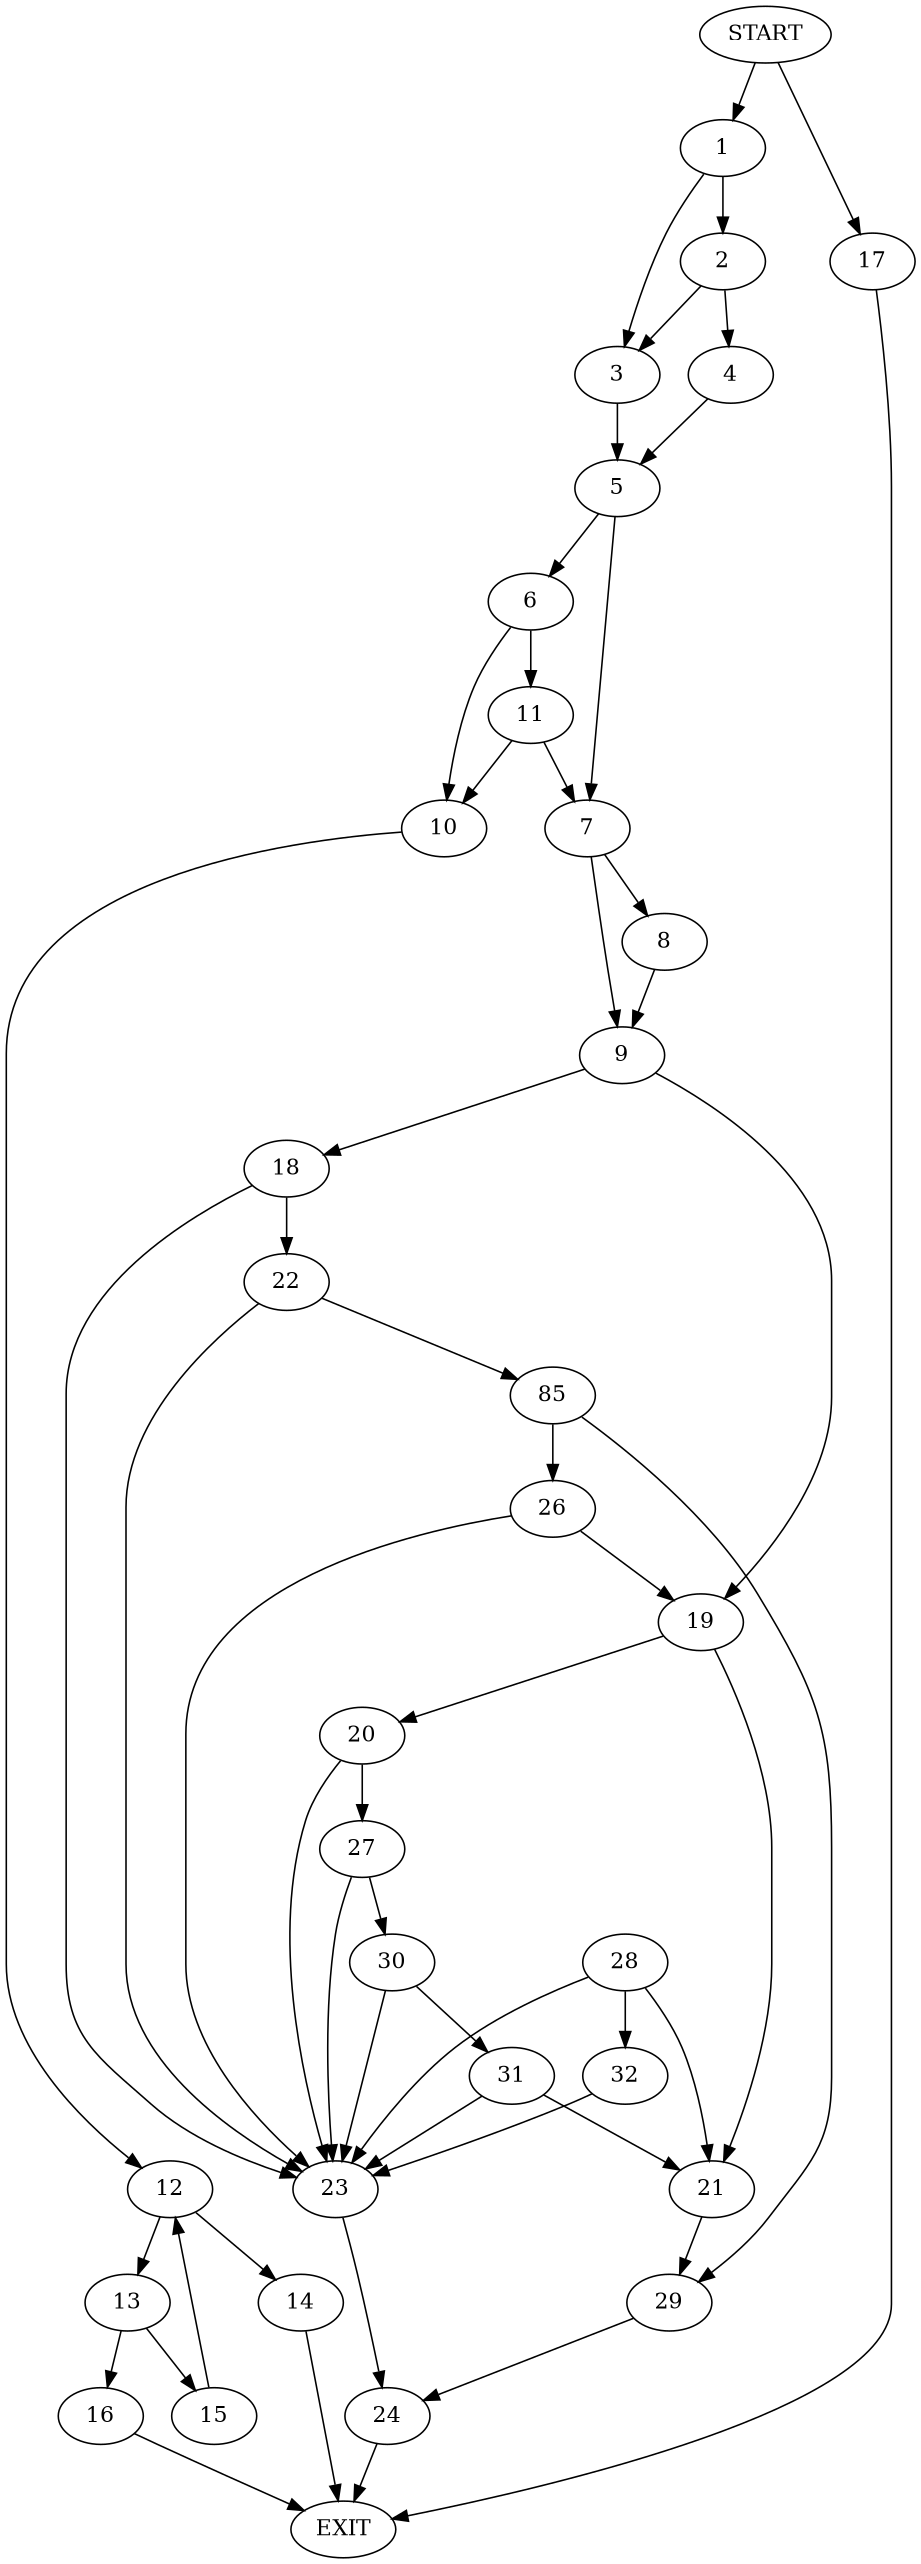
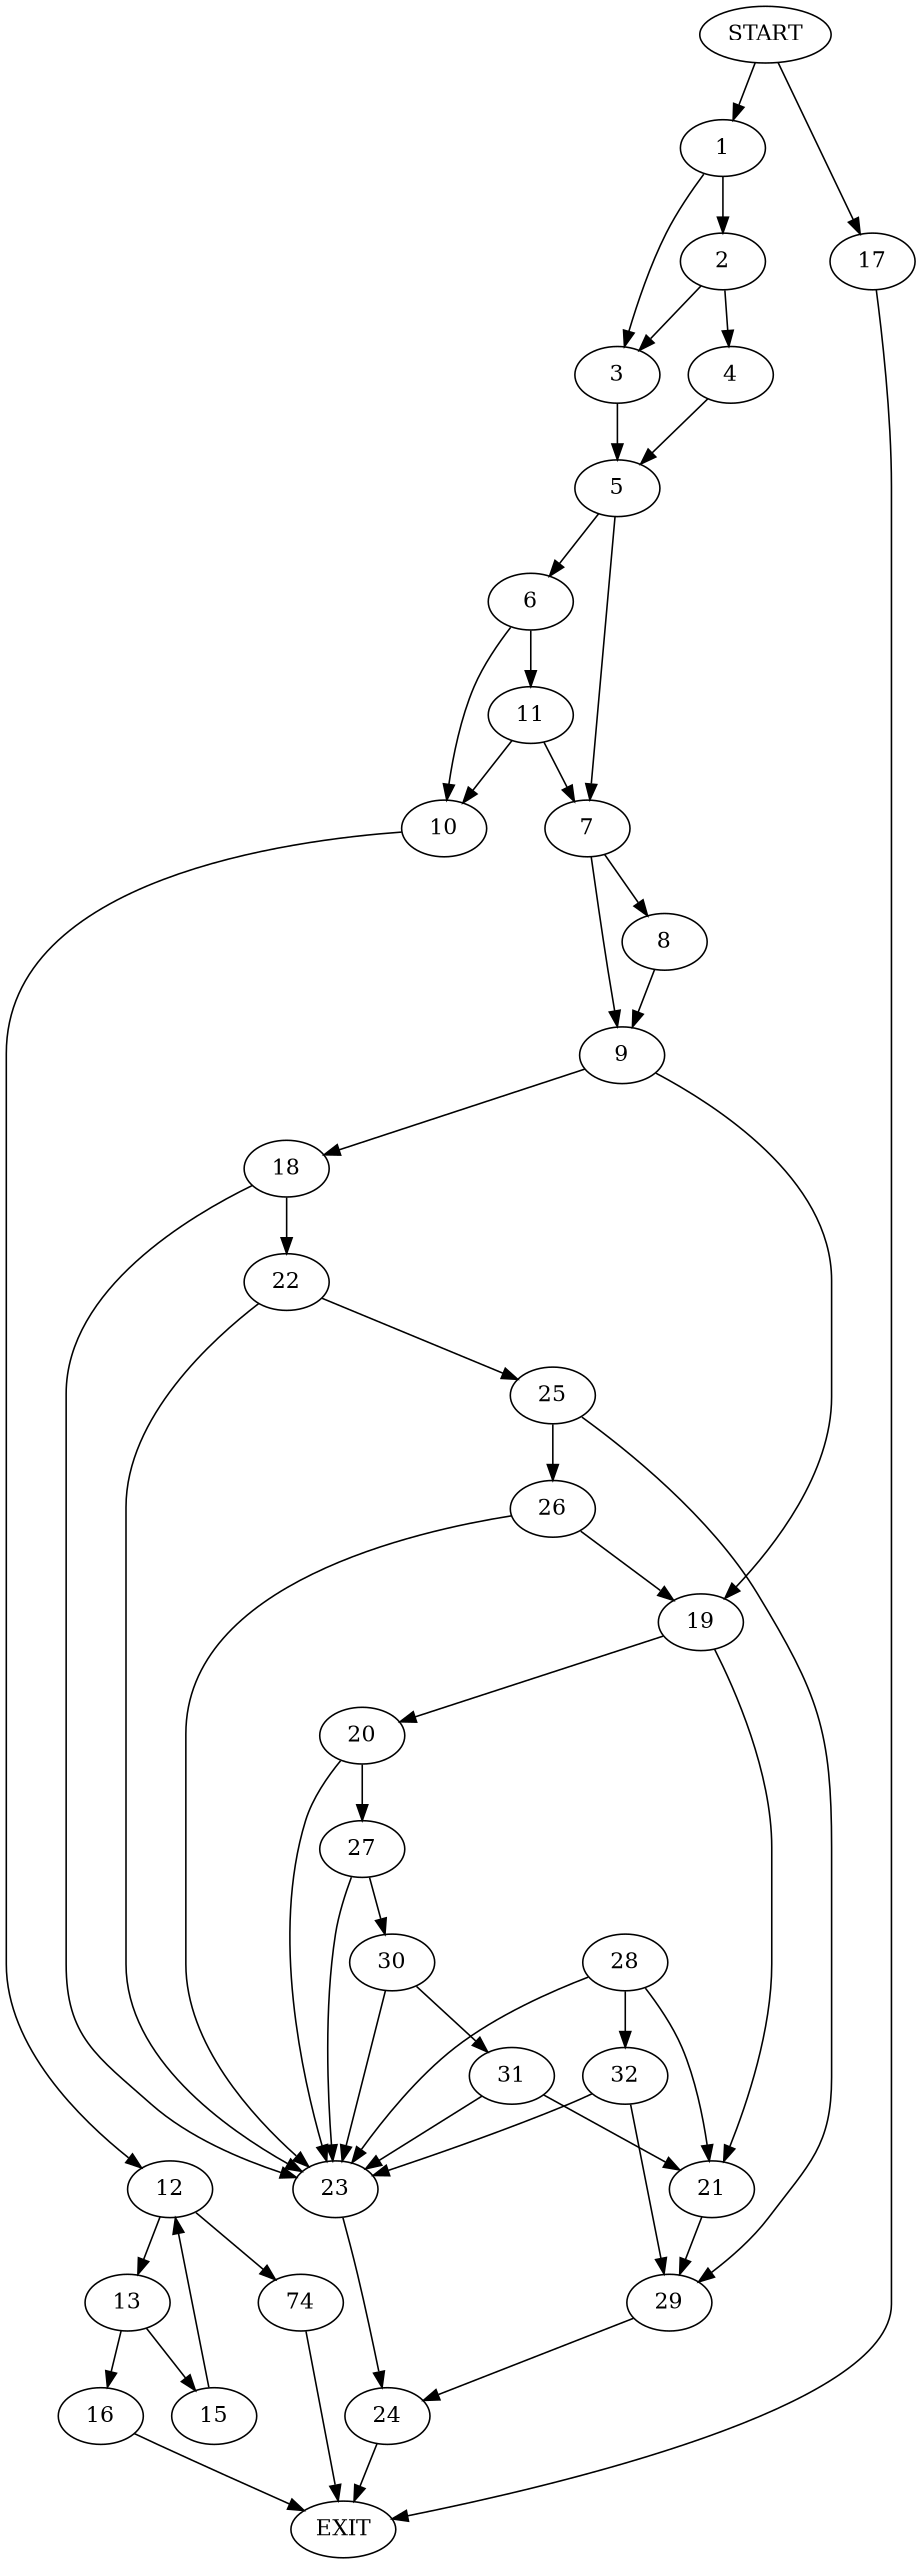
node "85": label "85" -> "25"
edge "32" -> "29": added
node "14": label "14" -> "74"
